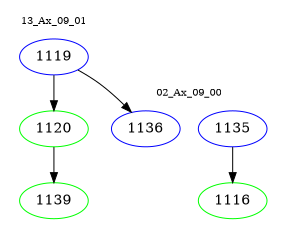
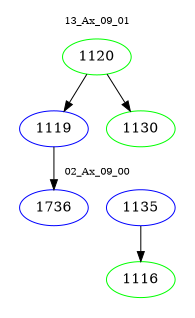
edge "1119" -> "1120": reversed
node "1136": label "1136" -> "1736"
node "1139": label "1139" -> "1130"
